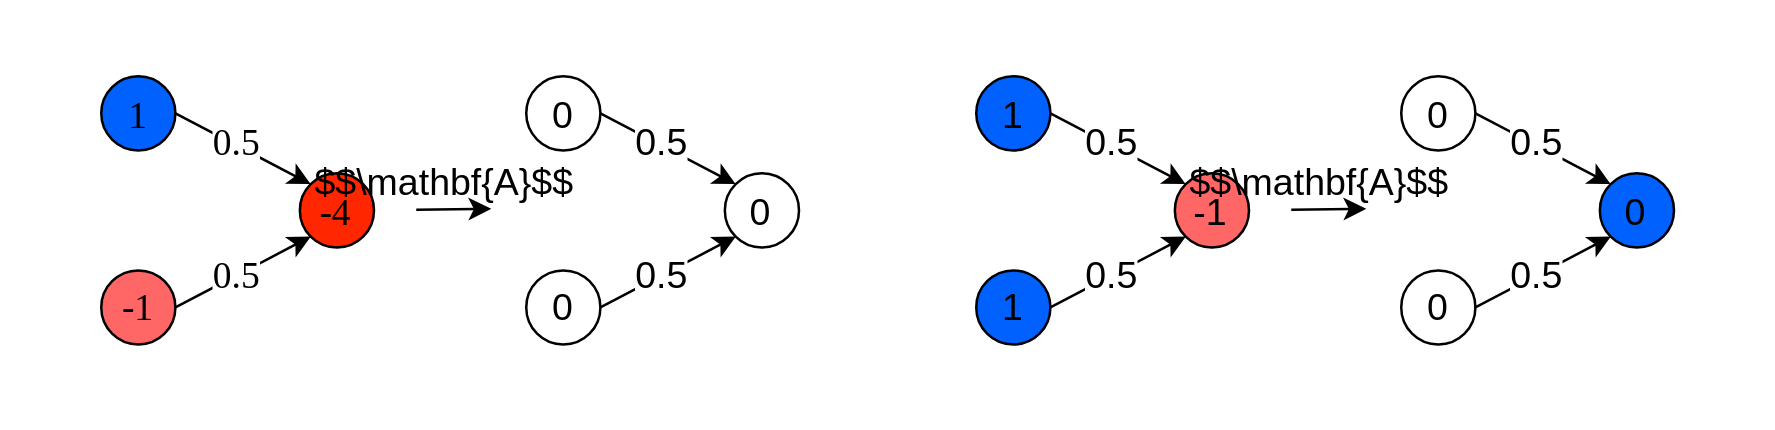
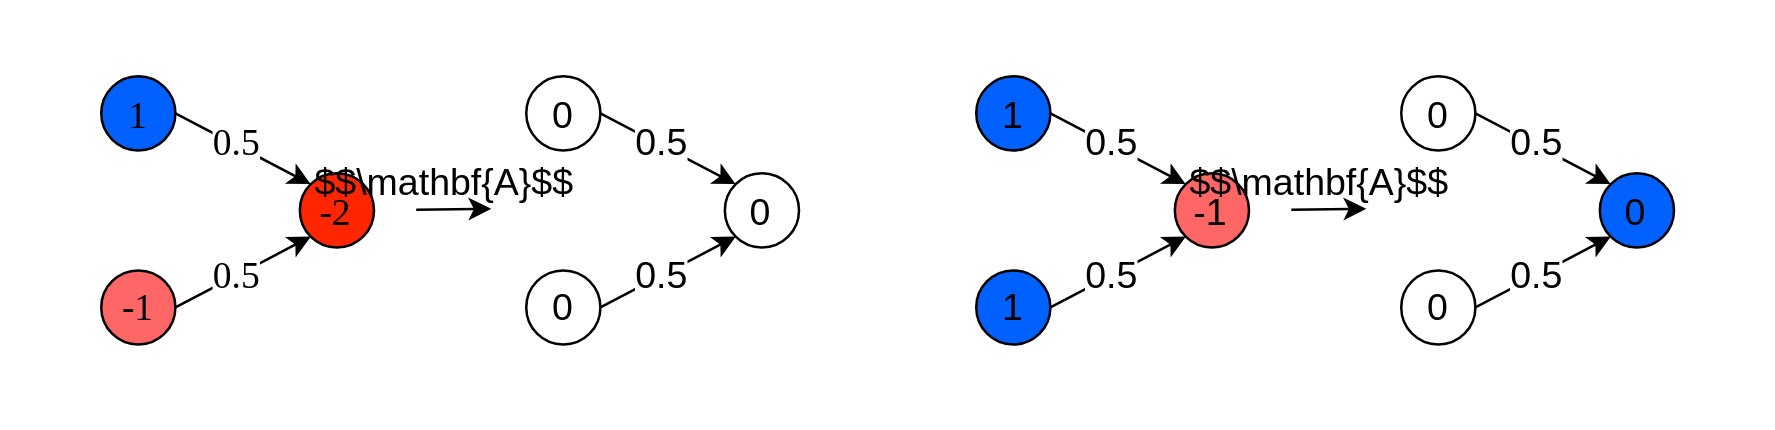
node "-4": label "-4" -> "-2"
